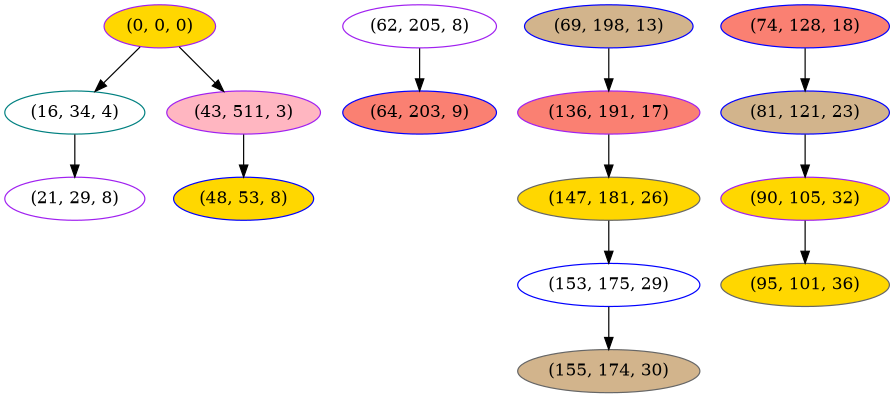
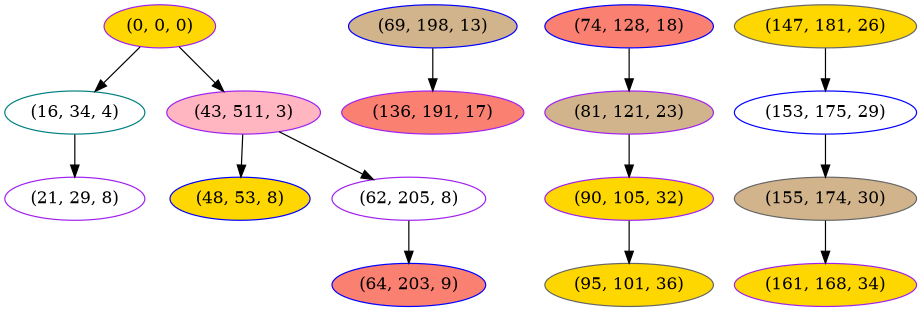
node "(81, 121, 23)": color blue -> purple
edge "(136, 191, 17)" -> "(147, 181, 26)": removed
edge "(43, 511, 3)" -> "(62, 205, 8)": added
node "(161, 168, 34)": added
